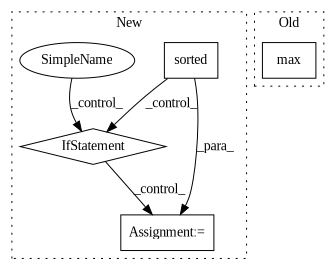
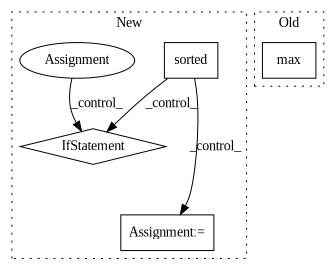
node "SimpleName": label "SimpleName" -> "Assignment"
edge "sorted" -> "Assignment:=": label "_para_" -> "_control_"
edge "IfStatement" -> "Assignment:=": removed, label "_control_"
